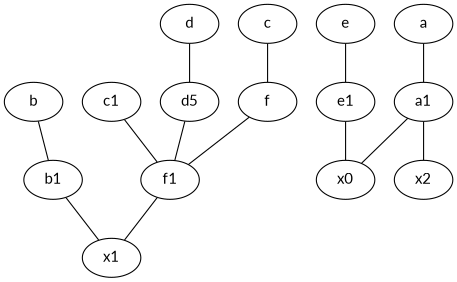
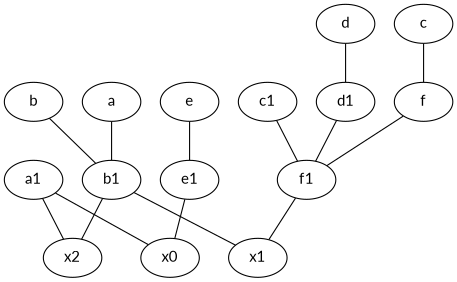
edge "a" -- "a1": now "a" -- "b1"
node "d5": label "d5" -> "d1"
edge "b1" -- "x2": added
